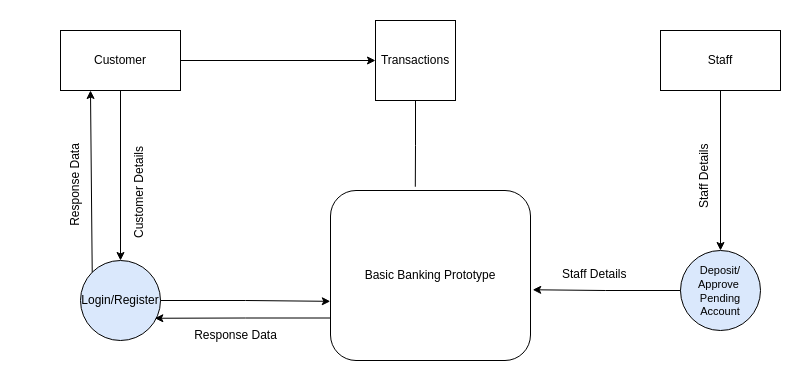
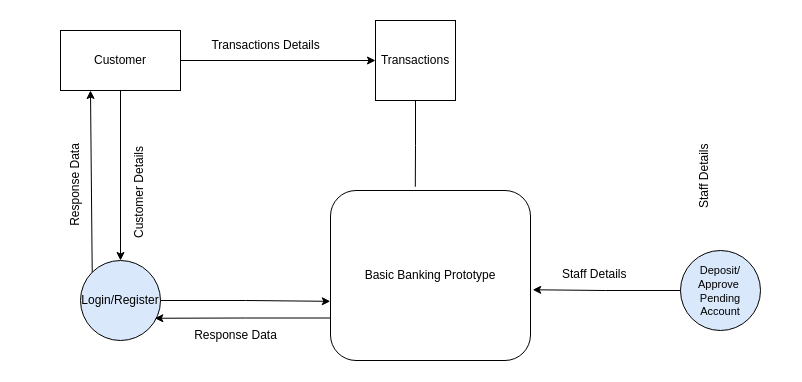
node "Transactions Details": added
node "Staff": removed
edge "Staff" -> "Deposit/ Approve Pending Account": removed
